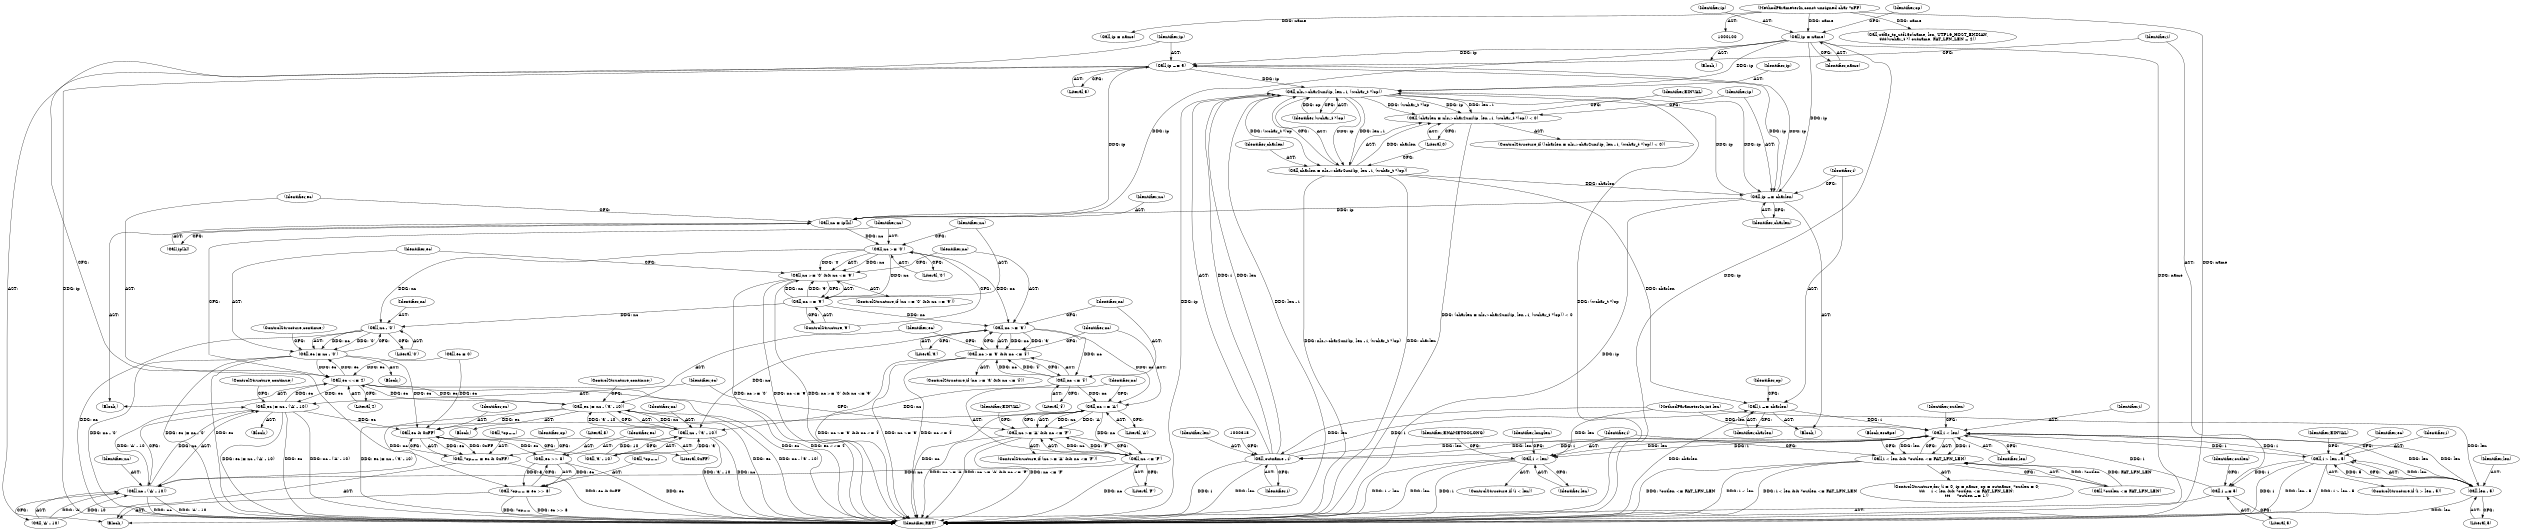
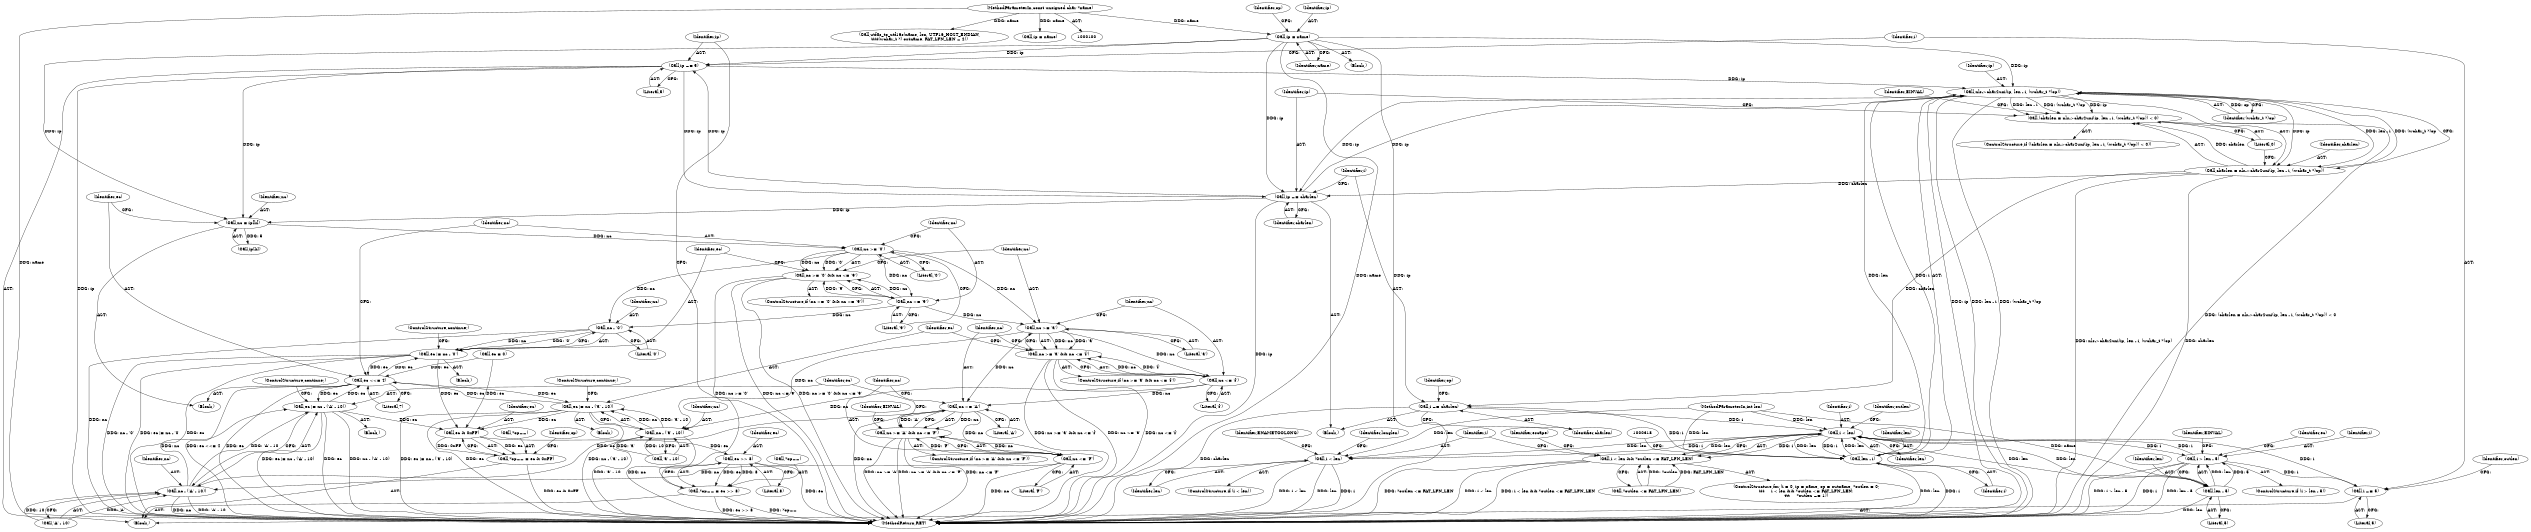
node "(MethodParameterIn,const unsigned char *xFF)": label "(MethodParameterIn,const unsigned char *xFF)" -> "(MethodParameterIn,const unsigned char *name)"
edge "(Call,nc = ip[k])" -> "(Call,ip[k])": label "CFG: " -> "DDG: 5"
node "(ControlStructure,'9')": label "(ControlStructure,'9')" -> "(Literal,'9')"
node "(Literal,4)": label "(Literal,4)" -> "(Literal,7)"
node "(Block,escape)": label "(Block,escape)" -> "(Identifier,escape)"
edge "(MethodParameterIn,int len)" -> "(Call,len - 5)": label "DDG: len" -> "DDG: name"
node "(Literal,0xFF)": removed
node "(Call,outname - i)": label "(Call,outname - i)" -> "(Call,len - i)"
edge "(Call,ec >> 8)" -> "(Literal,8)": added, label "CFG:"
node "(Identifier,RET)": label "(Identifier,RET)" -> "(MethodReturn,RET)"
